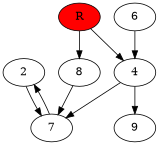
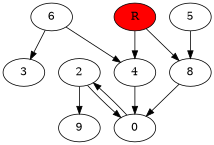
node "5": added
node "3": added
edge "4" -> "9": now "2" -> "9"
node "7": label "7" -> "0"
